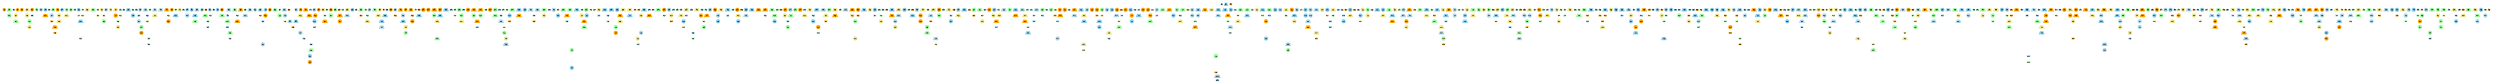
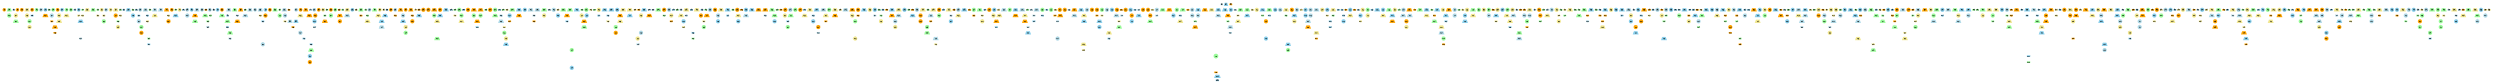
node "+ ID: 545": fillcolor skyblue -> orange
